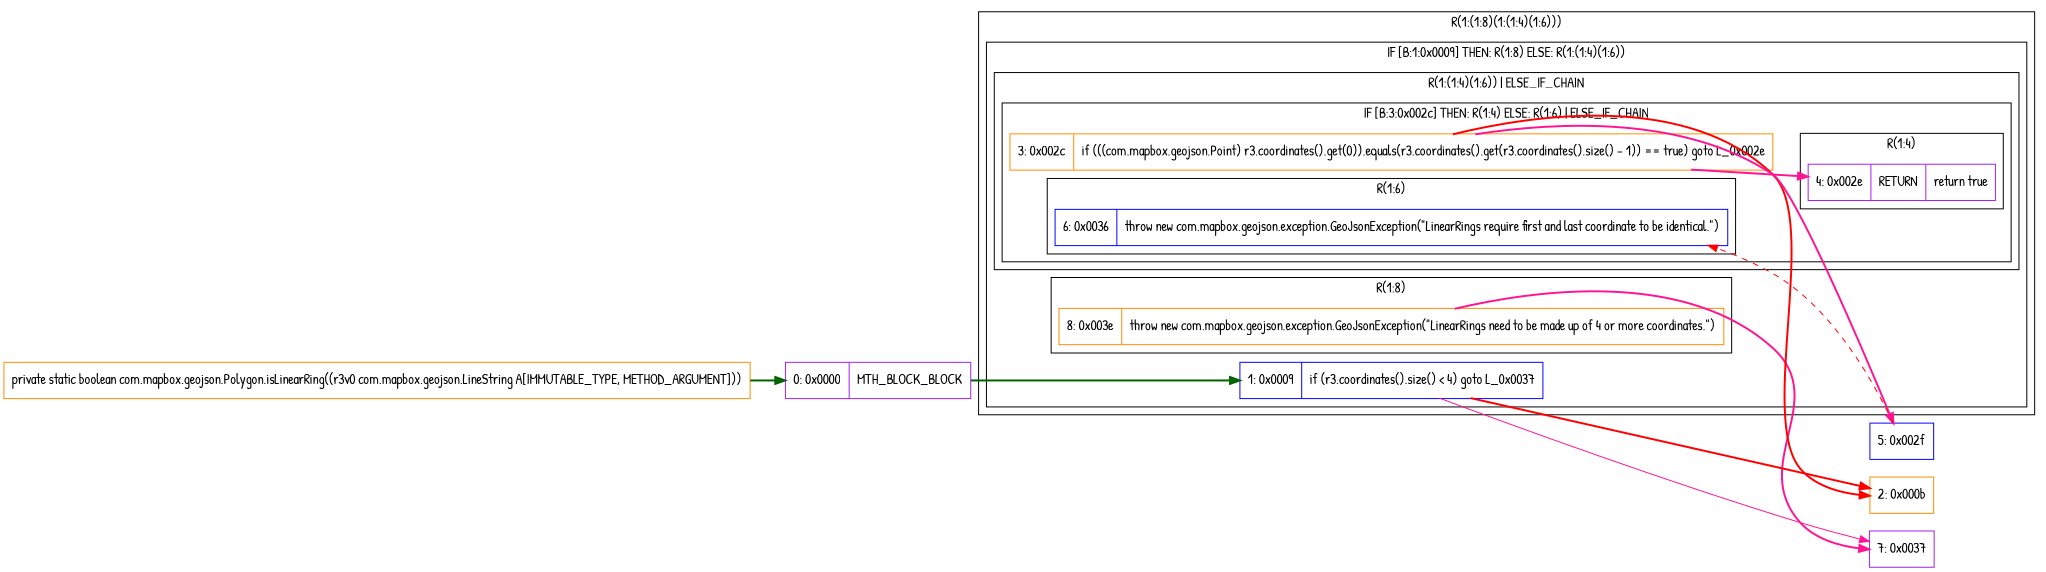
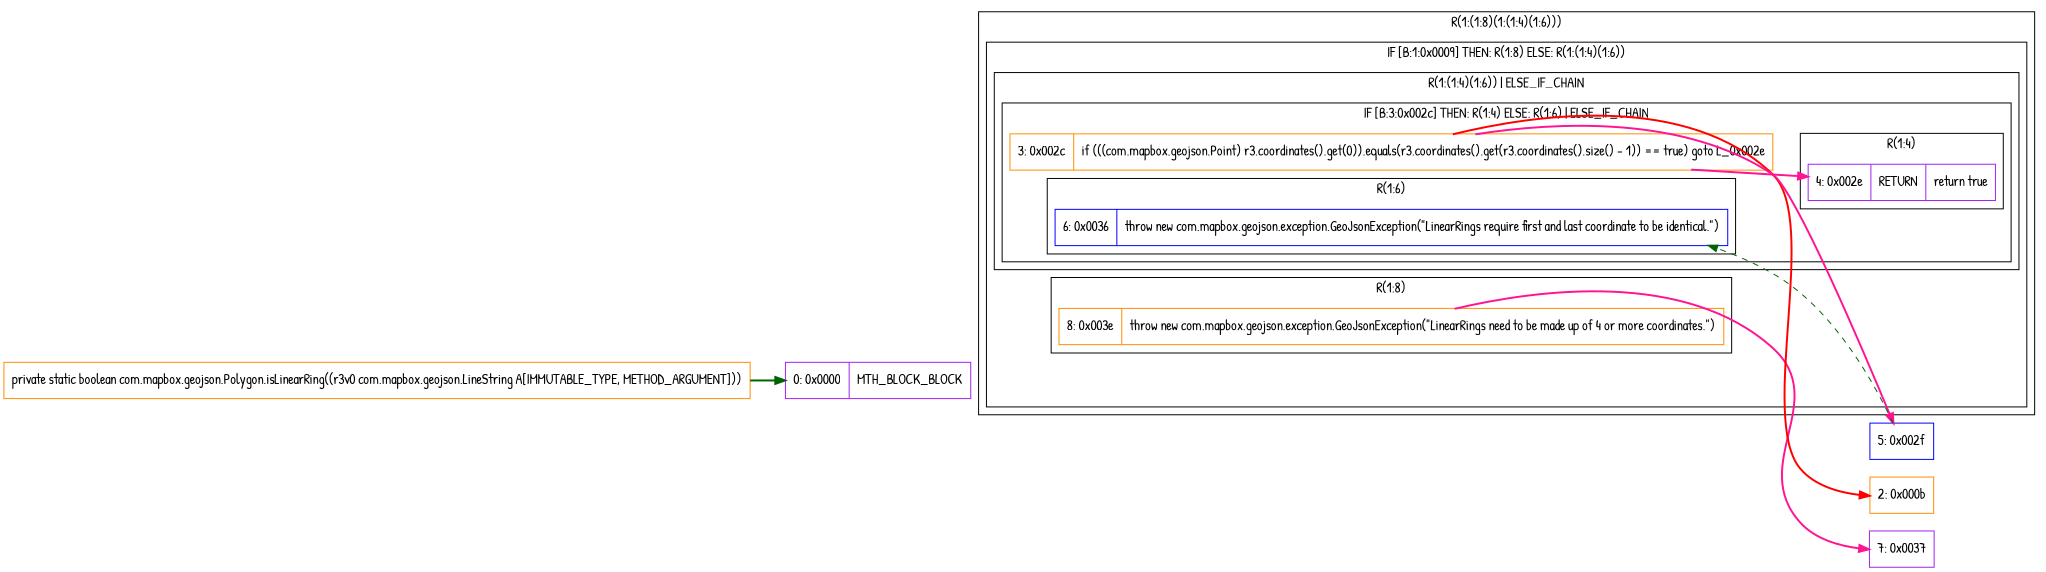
edge "5: 0x002f" -> "6: 0x0036": color red -> darkgreen
node "1: 0x0009": removed
